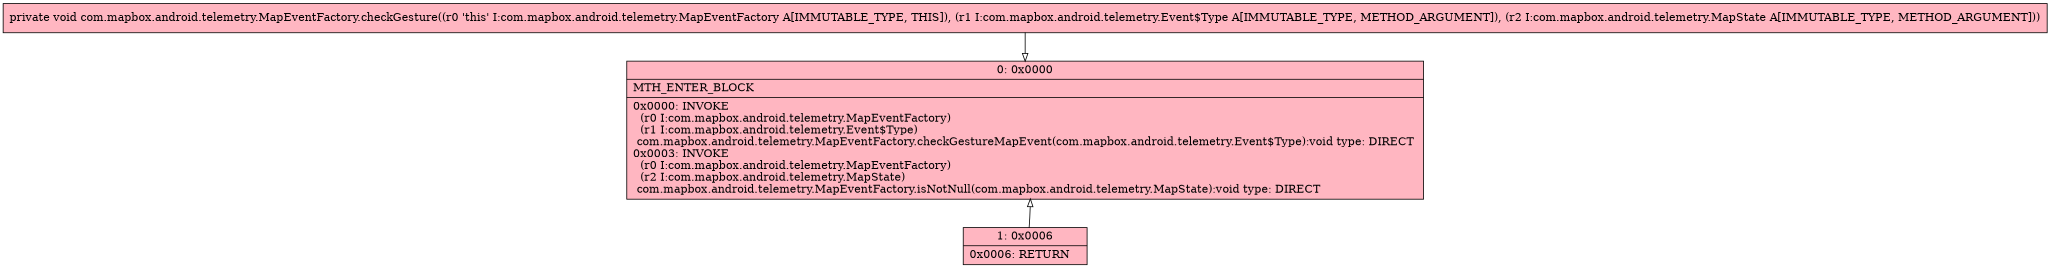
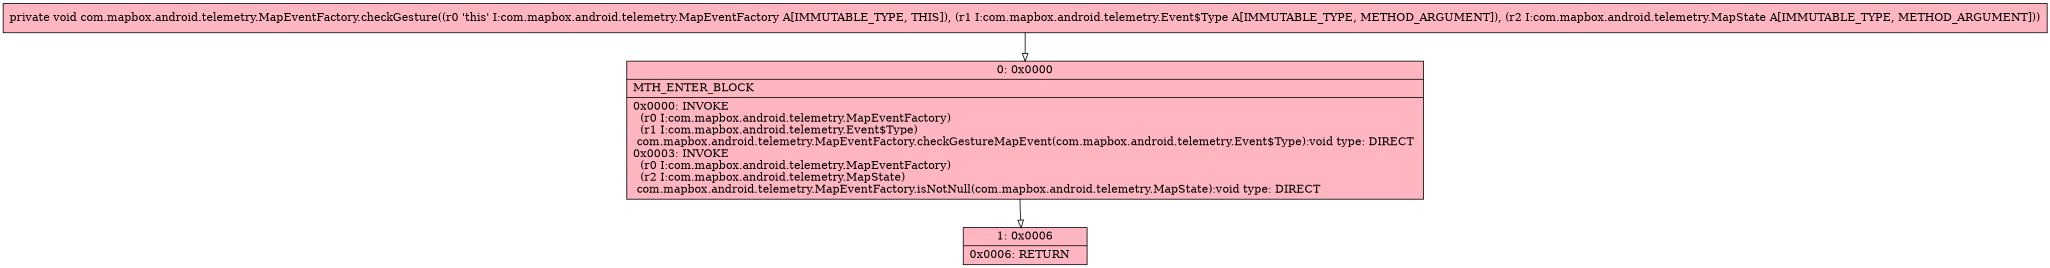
edge "1: 0x0006" -> "0: 0x0000": reversed
